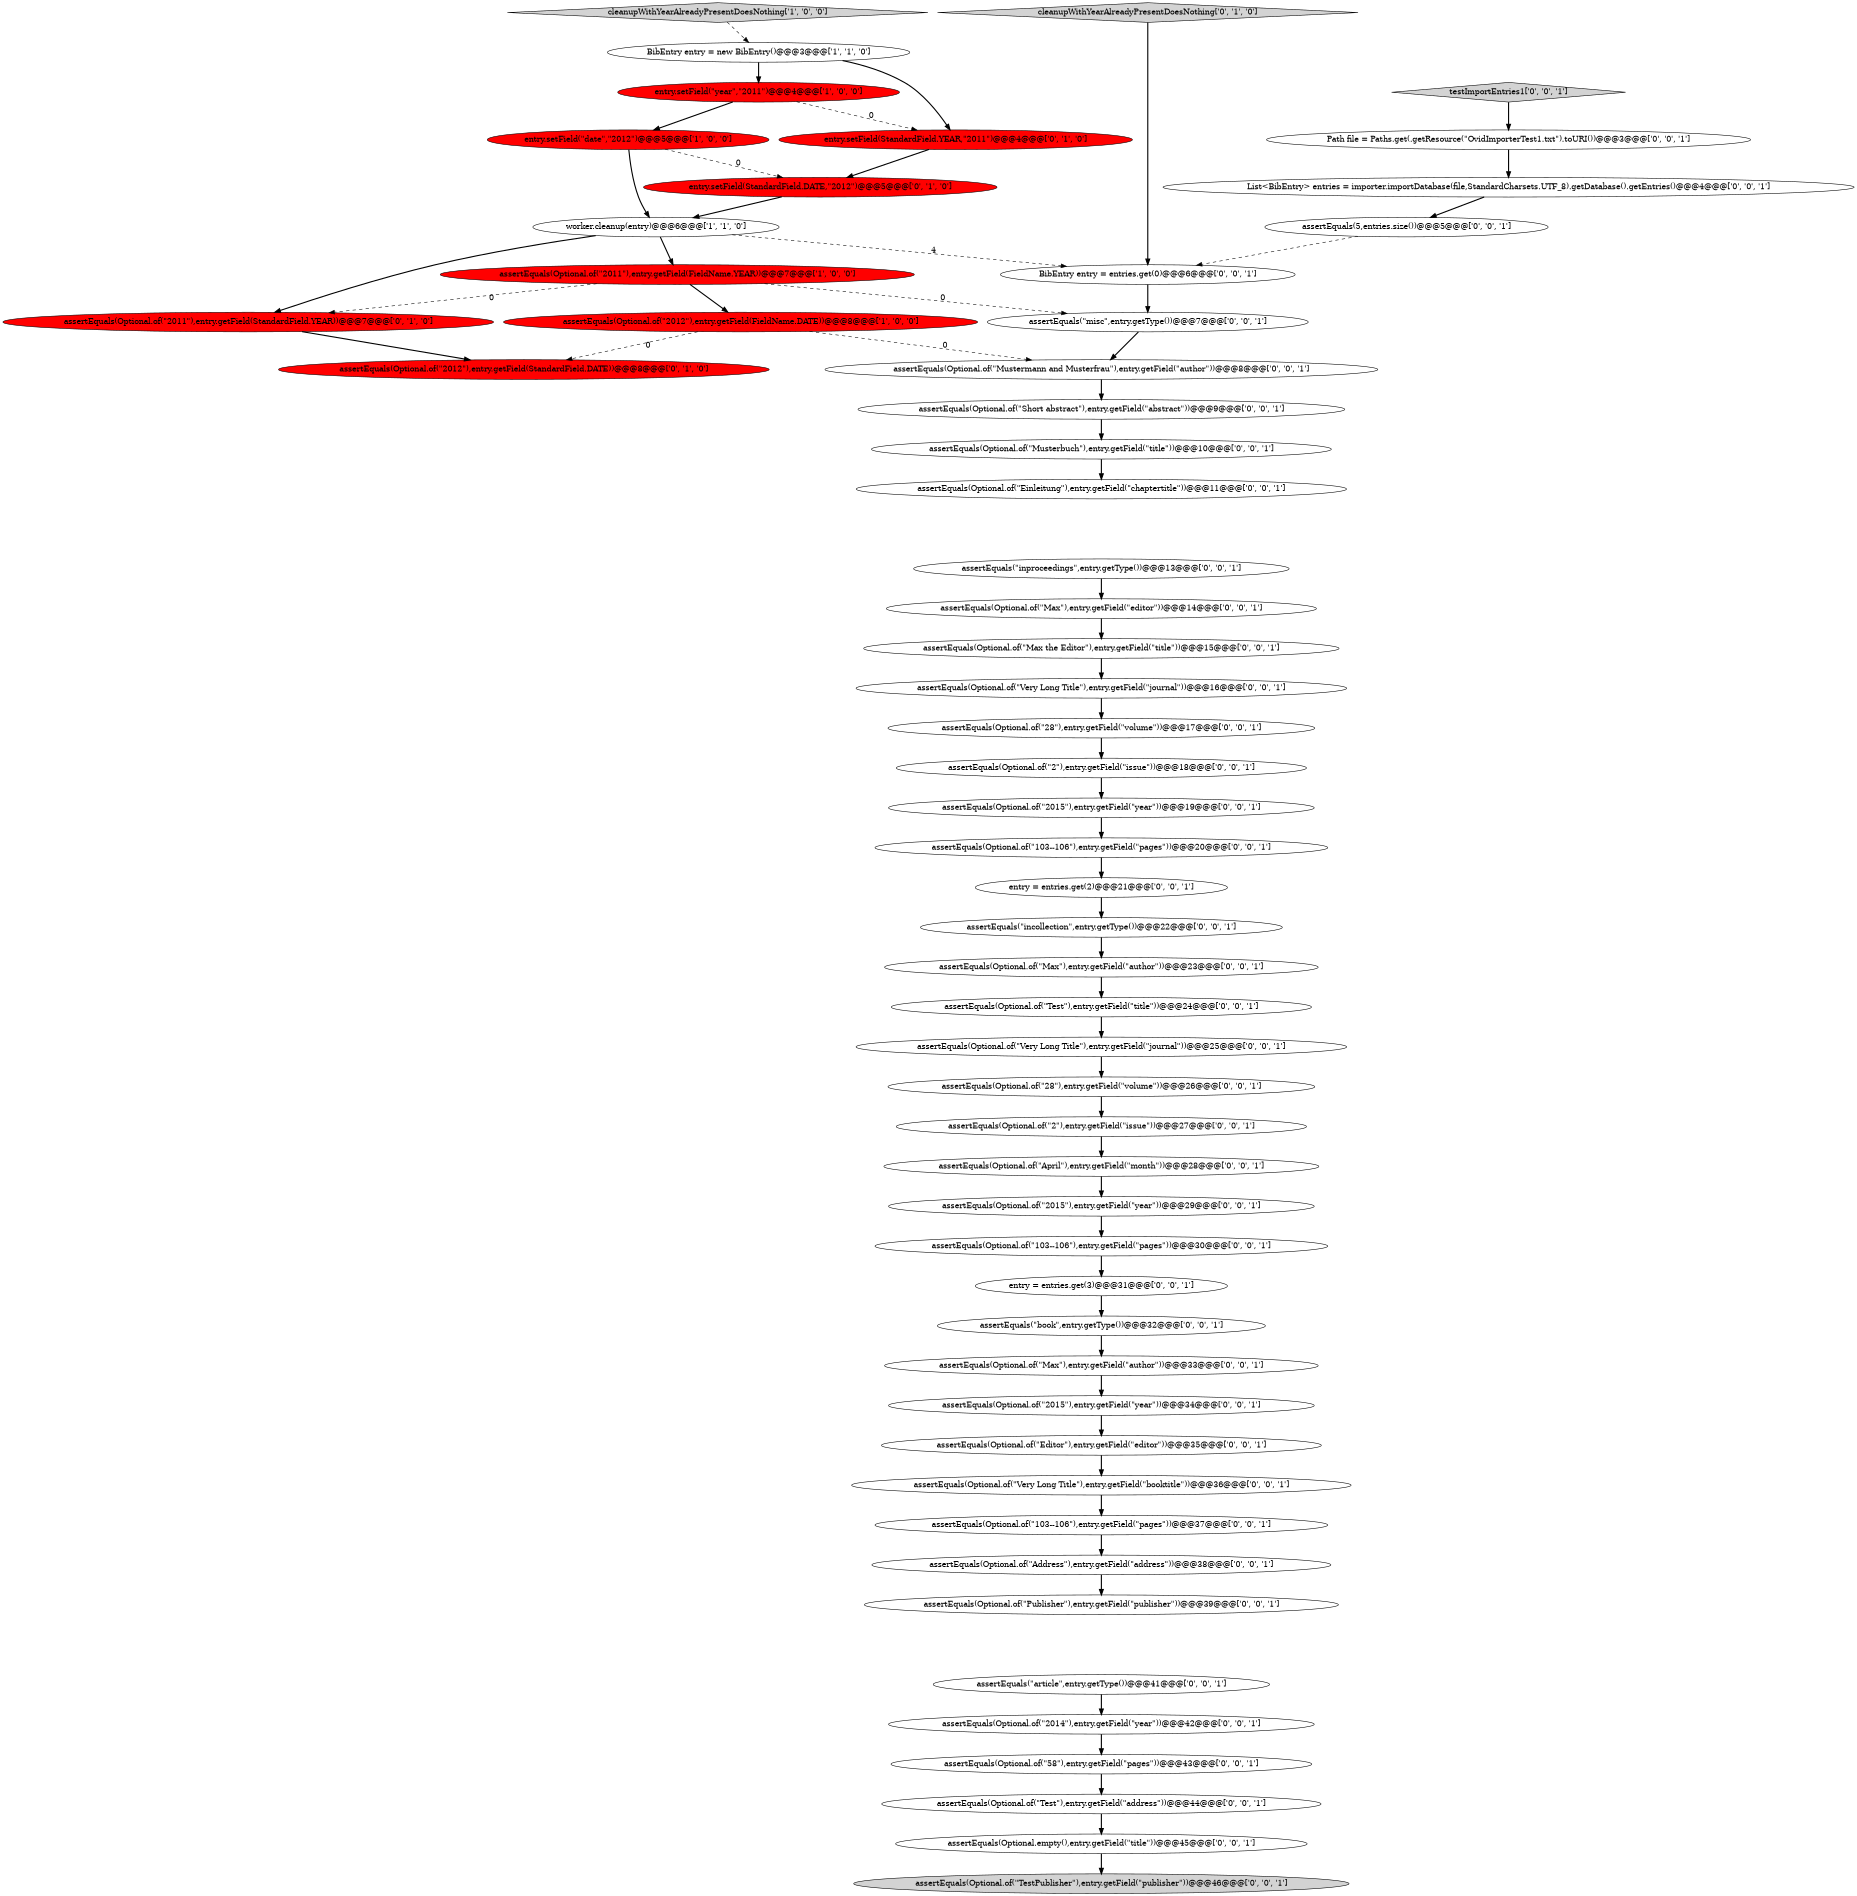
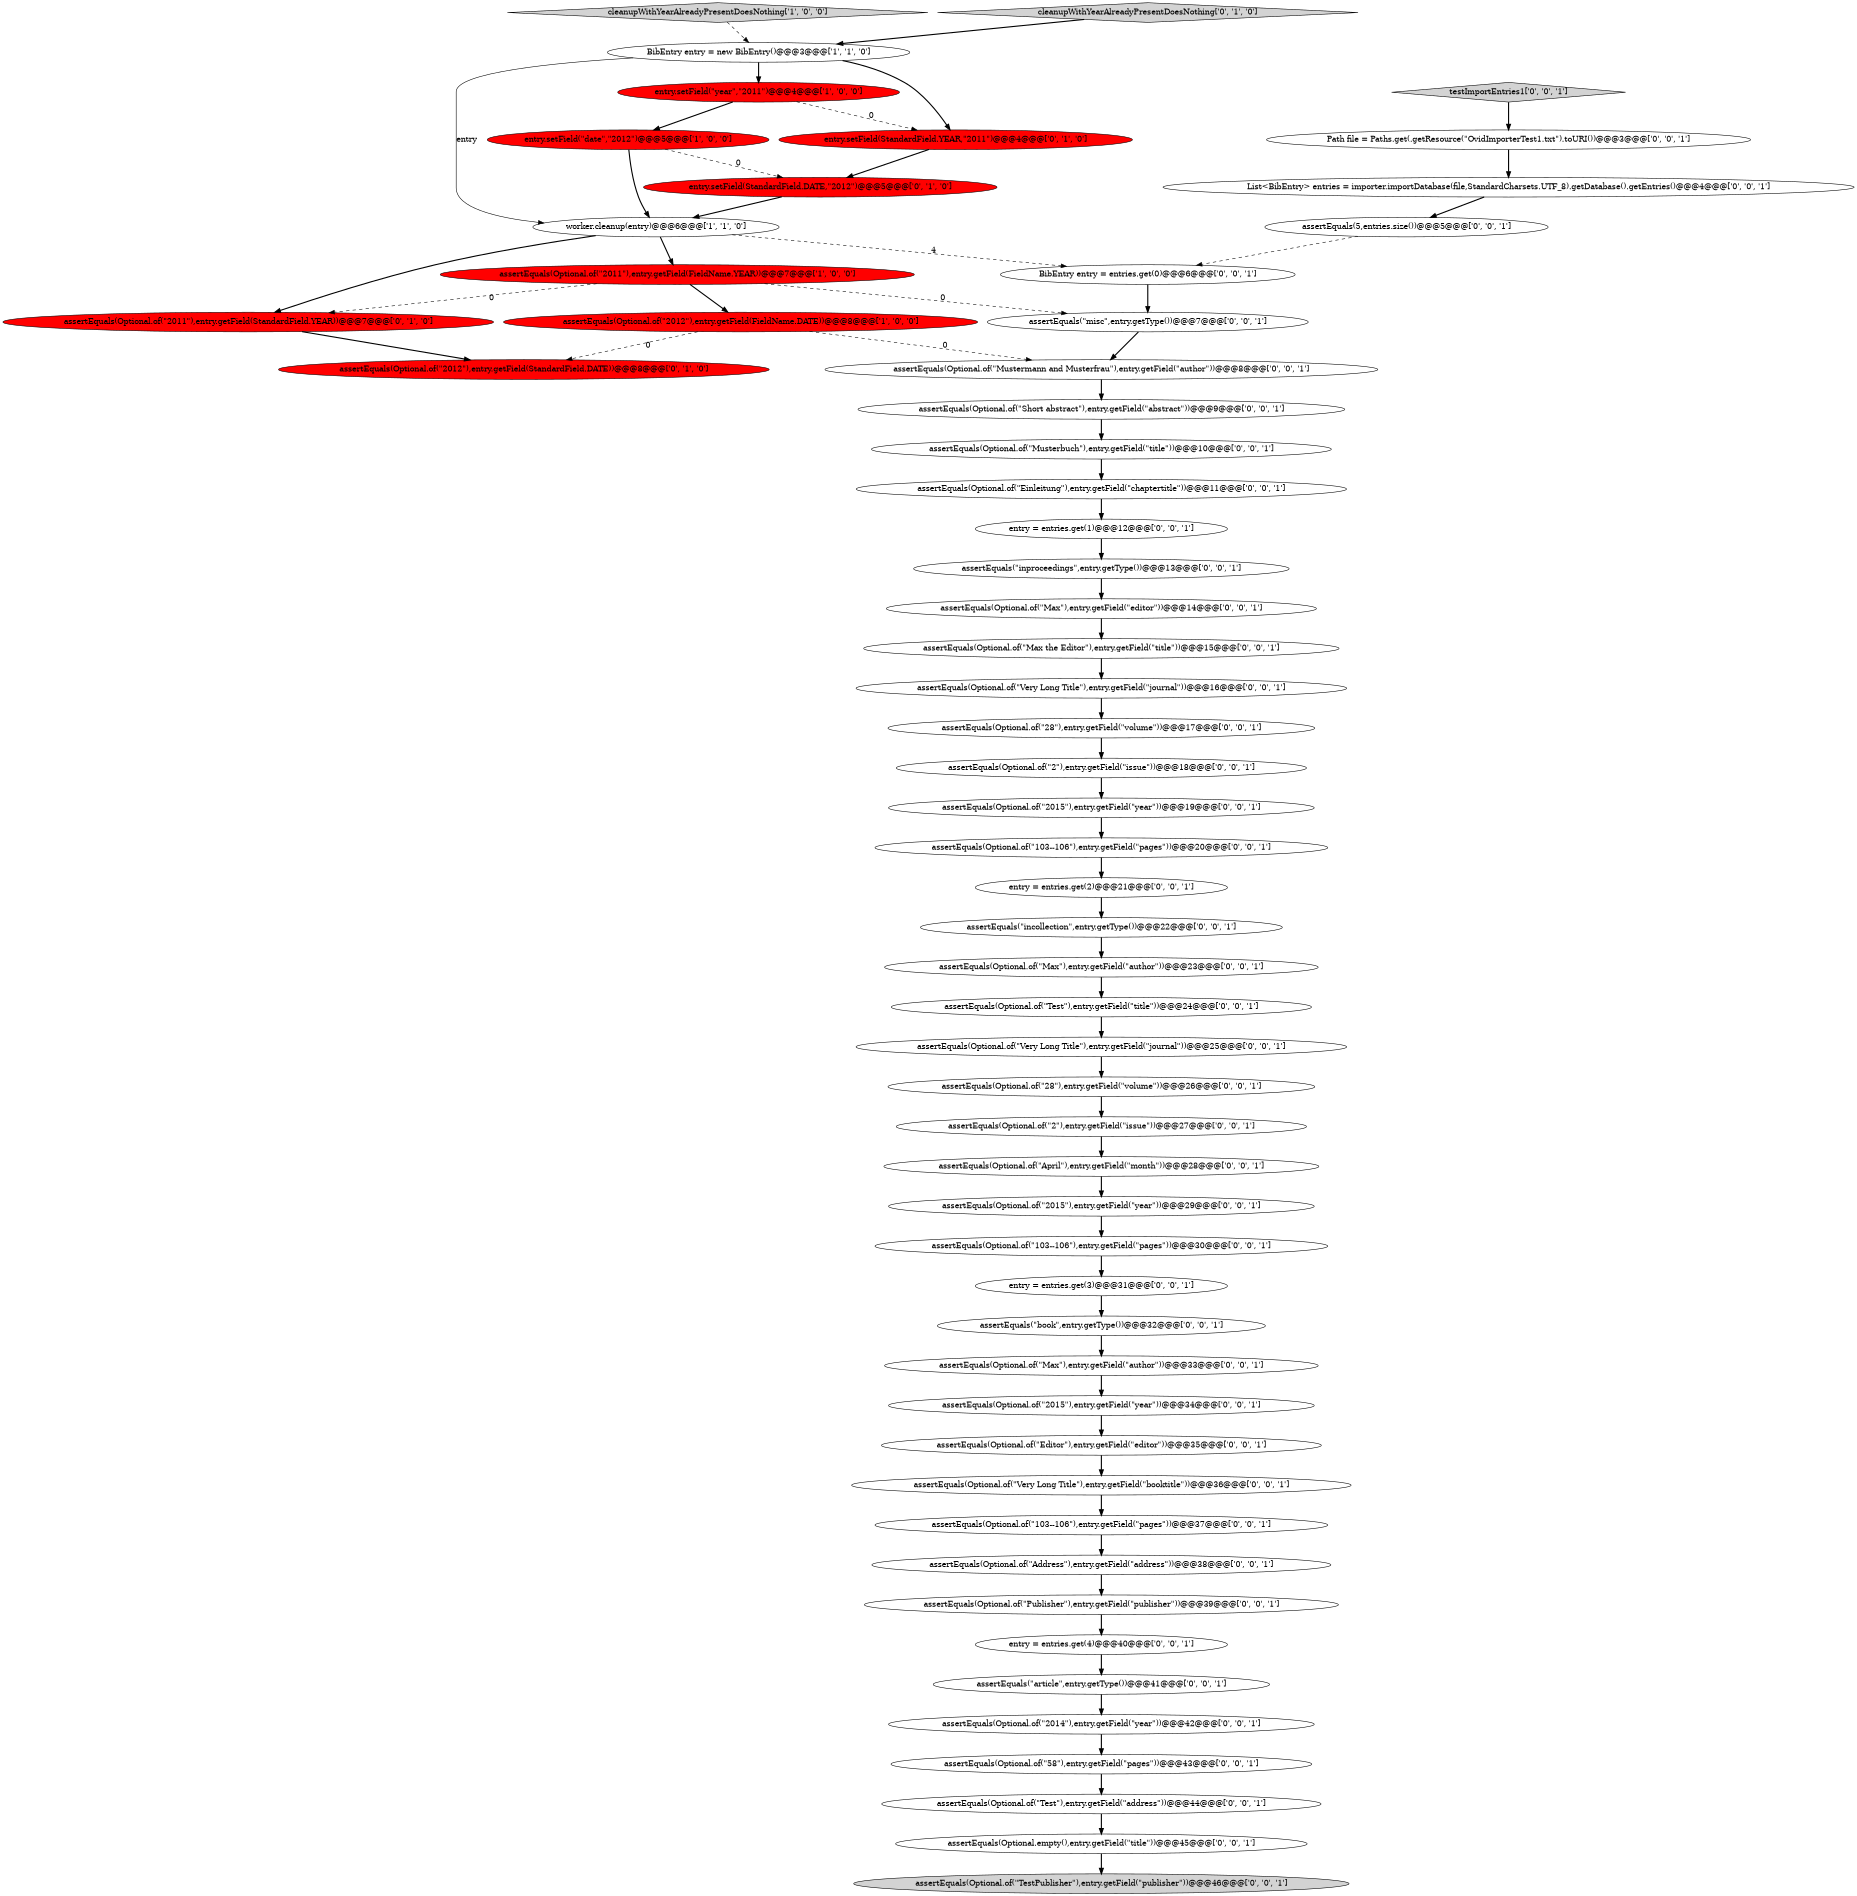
edge "BibEntry entry = new BibEntry()@@@3@@@['1', '1', '0']" -> "worker.cleanup(entry)@@@6@@@['1', '1', '0']": added, label "entry"
edge "cleanupWithYearAlreadyPresentDoesNothing['0', '1', '0']" -> "BibEntry entry = entries.get(0)@@@6@@@['0', '0', '1']": now "cleanupWithYearAlreadyPresentDoesNothing['0', '1', '0']" -> "BibEntry entry = new BibEntry()@@@3@@@['1', '1', '0']"
node "entry = entries.get(1)@@@12@@@['0', '0', '1']": added
node "entry = entries.get(4)@@@40@@@['0', '0', '1']": added
